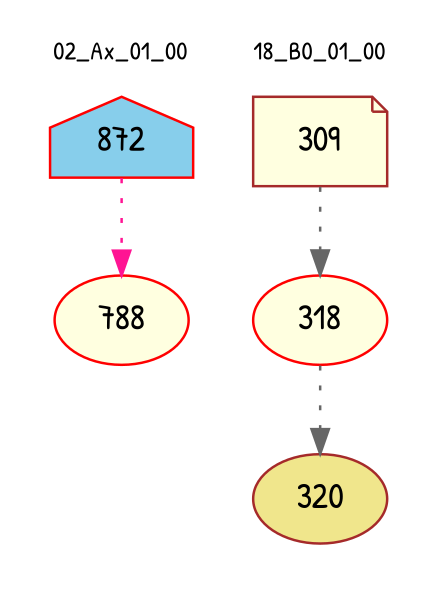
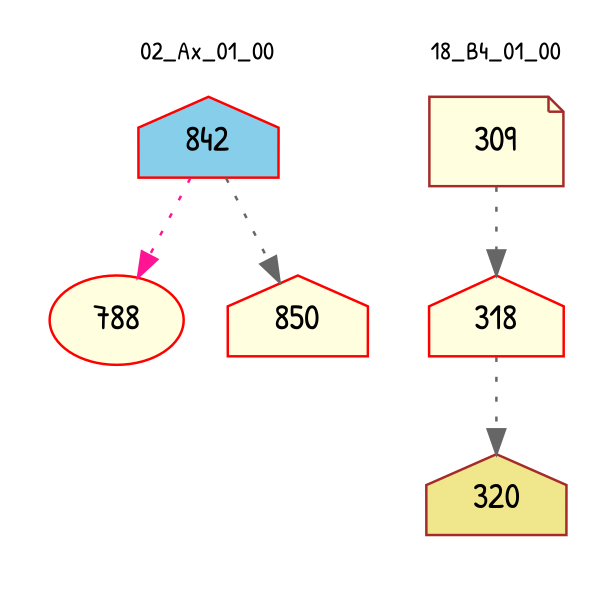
cluster "18_B0_01_00": label "18_B0_01_00" -> "18_B4_01_00"
node "872": label "872" -> "842"
node "850": added
node "318": shape ellipse -> house
node "320": shape ellipse -> house
